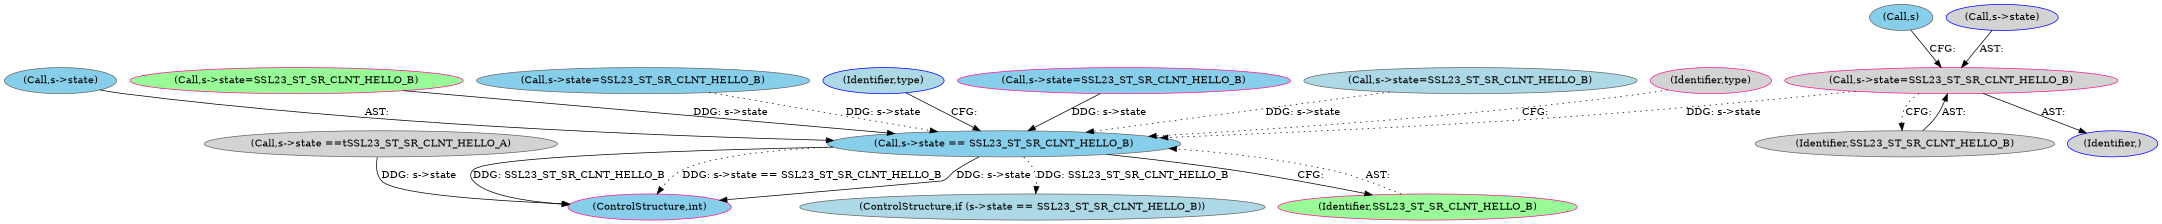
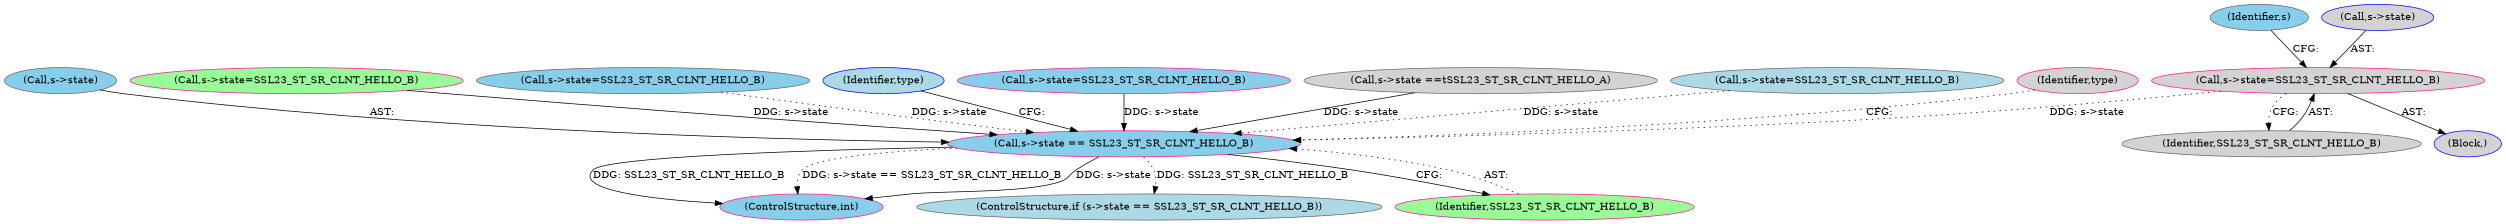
node "(Call,s)": label "(Call,s)" -> "(Identifier,s)"
node "(Call,s->state == SSL23_ST_SR_CLNT_HELLO_B)": color gray40 -> deeppink
node "(Identifier,)": label "(Identifier,)" -> "(Block,)"
edge "(Call,s->state ==tSSL23_ST_SR_CLNT_HELLO_A)" -> "(ControlStructure,int)": now "(Call,s->state ==tSSL23_ST_SR_CLNT_HELLO_A)" -> "(Call,s->state == SSL23_ST_SR_CLNT_HELLO_B)"
